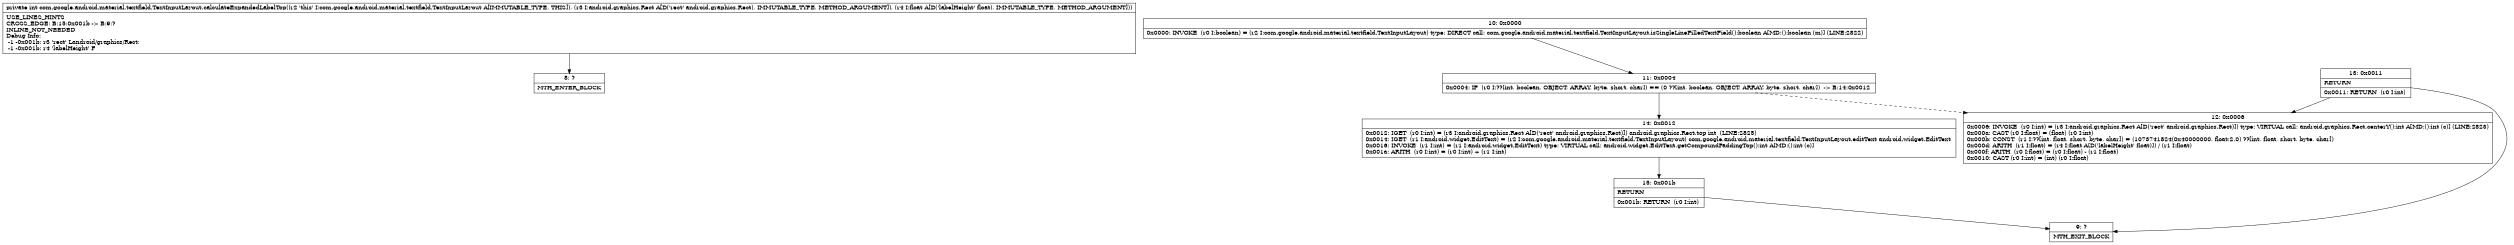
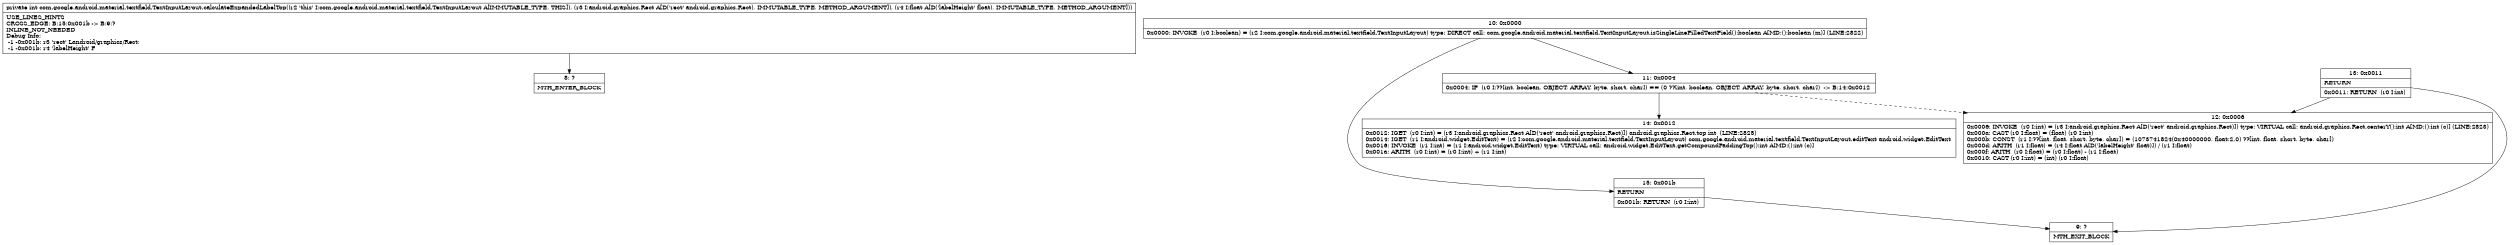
edge "14: 0x0012" -> "15: 0x001b": now "10: 0x0000" -> "15: 0x001b"
